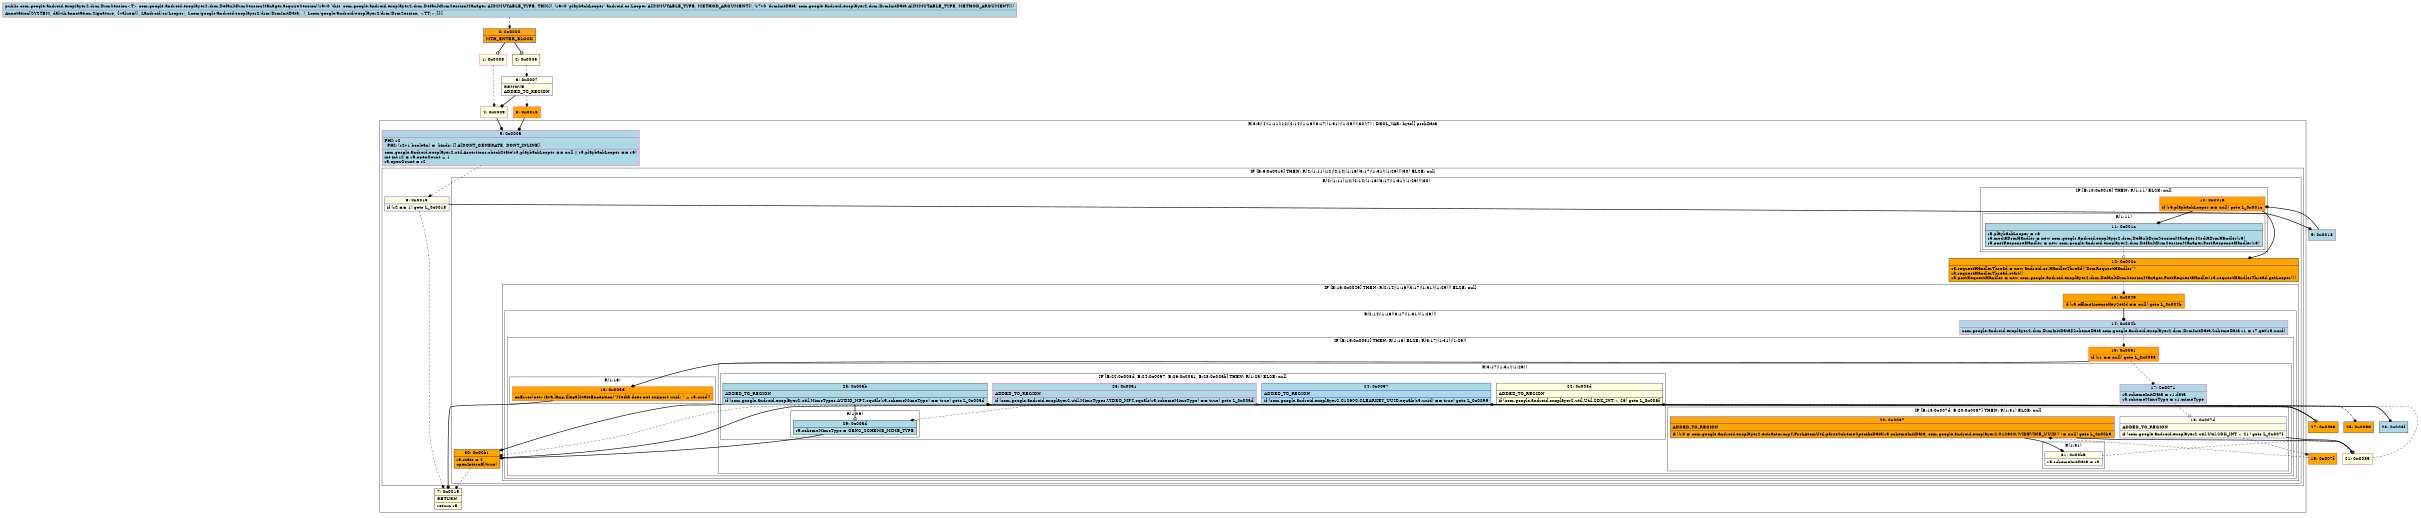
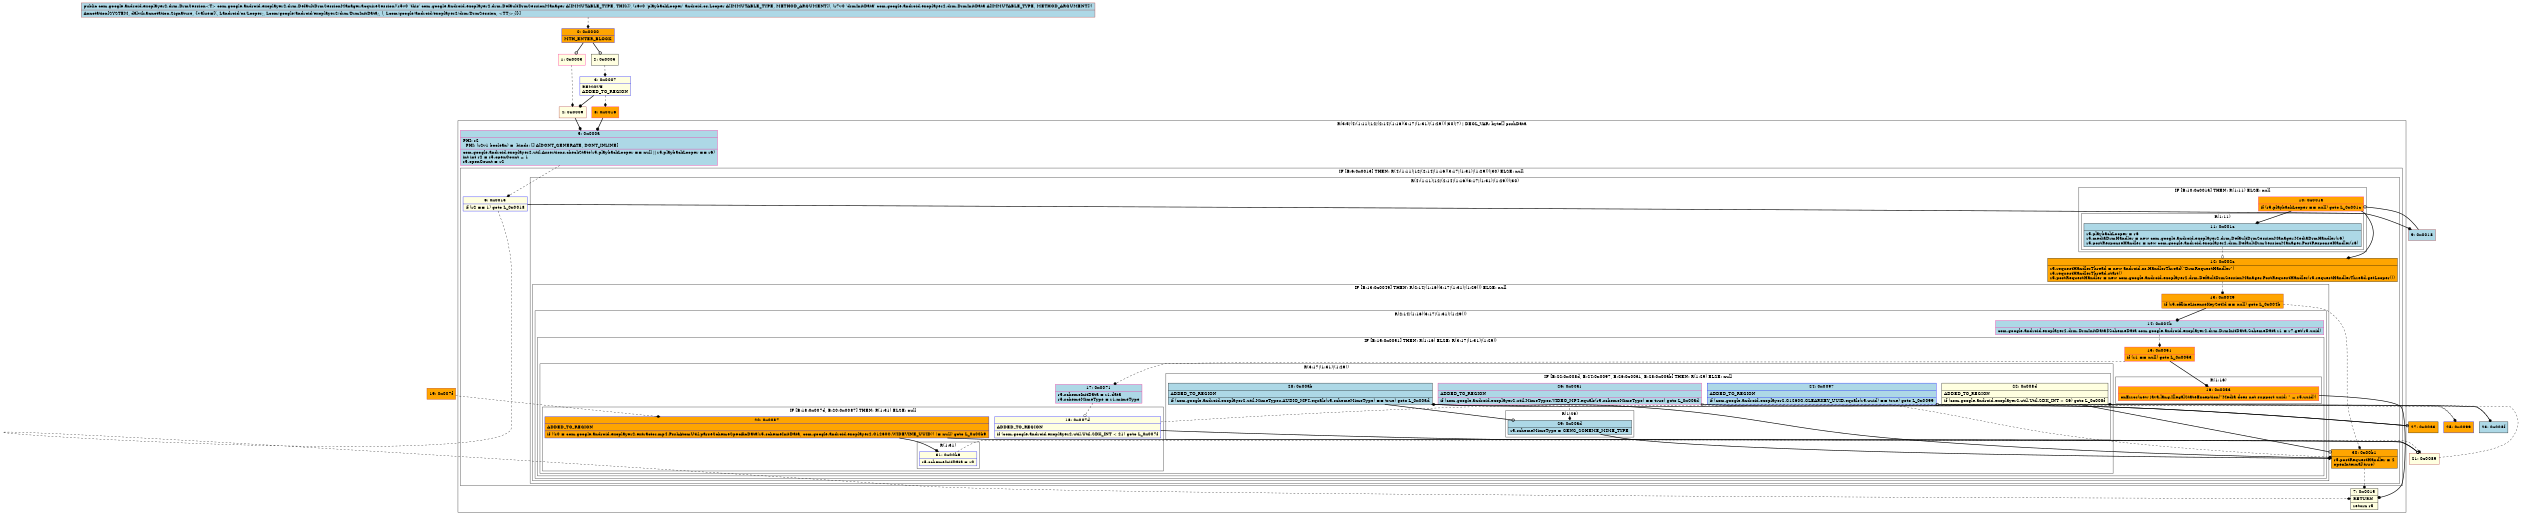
edge "9: 0x0018" -> "10: 0x001a": arrowhead diamond -> odot
edge "13: 0x0049" -> "30: 0x00b1": added
edge "24: 0x0097" -> "25: 0x0099": arrowhead dot -> odot
edge "18: 0x007d" -> "19: 0x007f": now "18: 0x007d" -> "25: 0x0099"
node "30: 0x00b1": text "r5.state = 2" -> "r5.postRequestHandler = 2"
